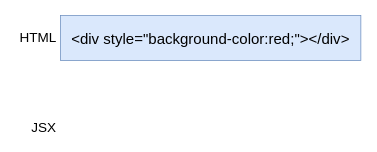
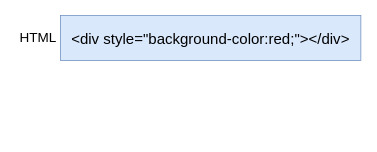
node "JSX": removed
